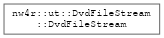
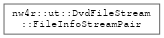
node "nw4r::ut::DvdFileStream ::DvdFileStream": label "nw4r::ut::DvdFileStream ::DvdFileStream" -> "nw4r::ut::DvdFileStream ::FileInfoStreamPair"
